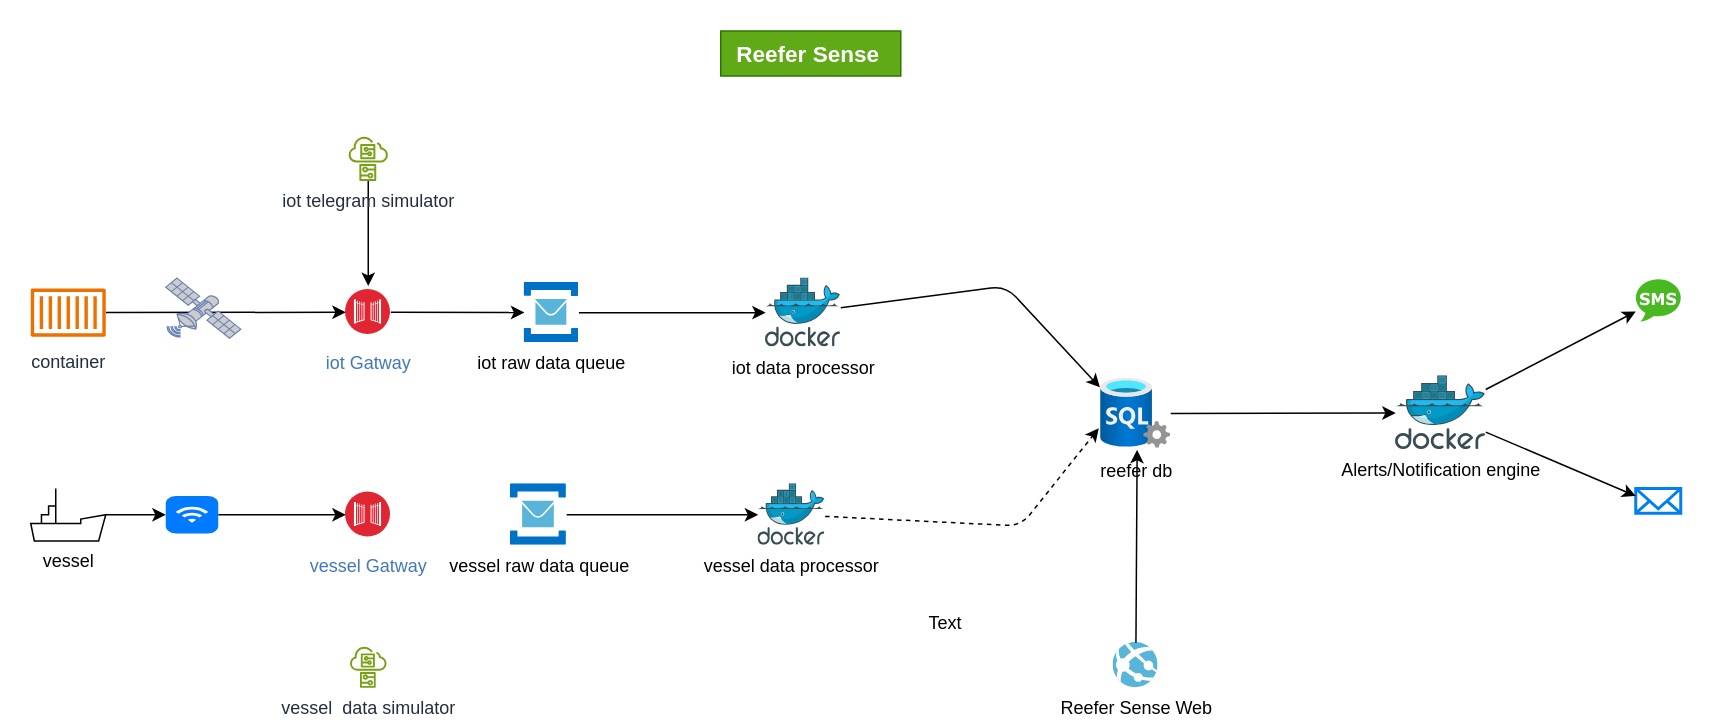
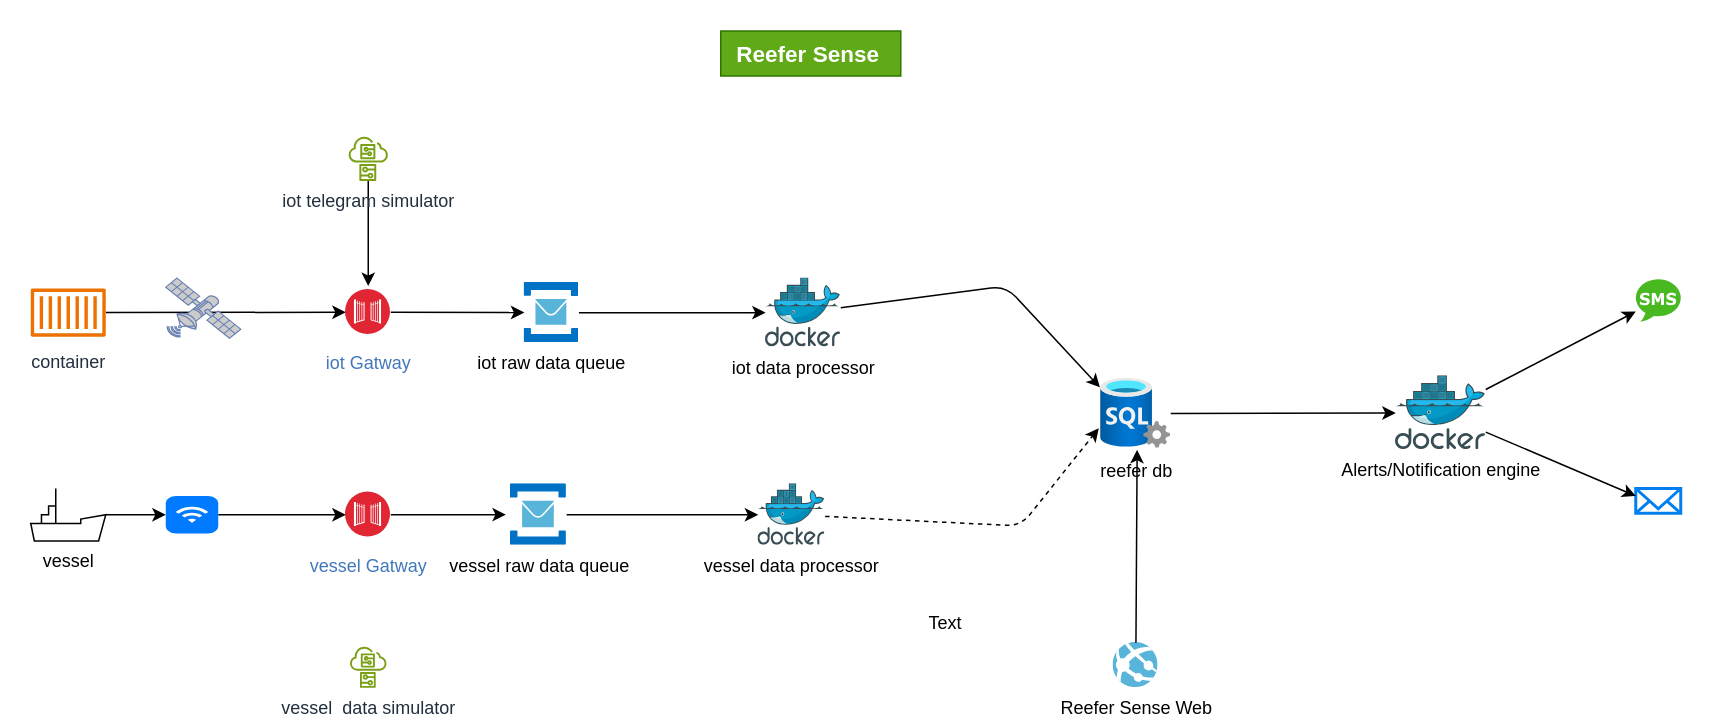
edge "vessel Gatway" -> "vessel raw data queue": added
